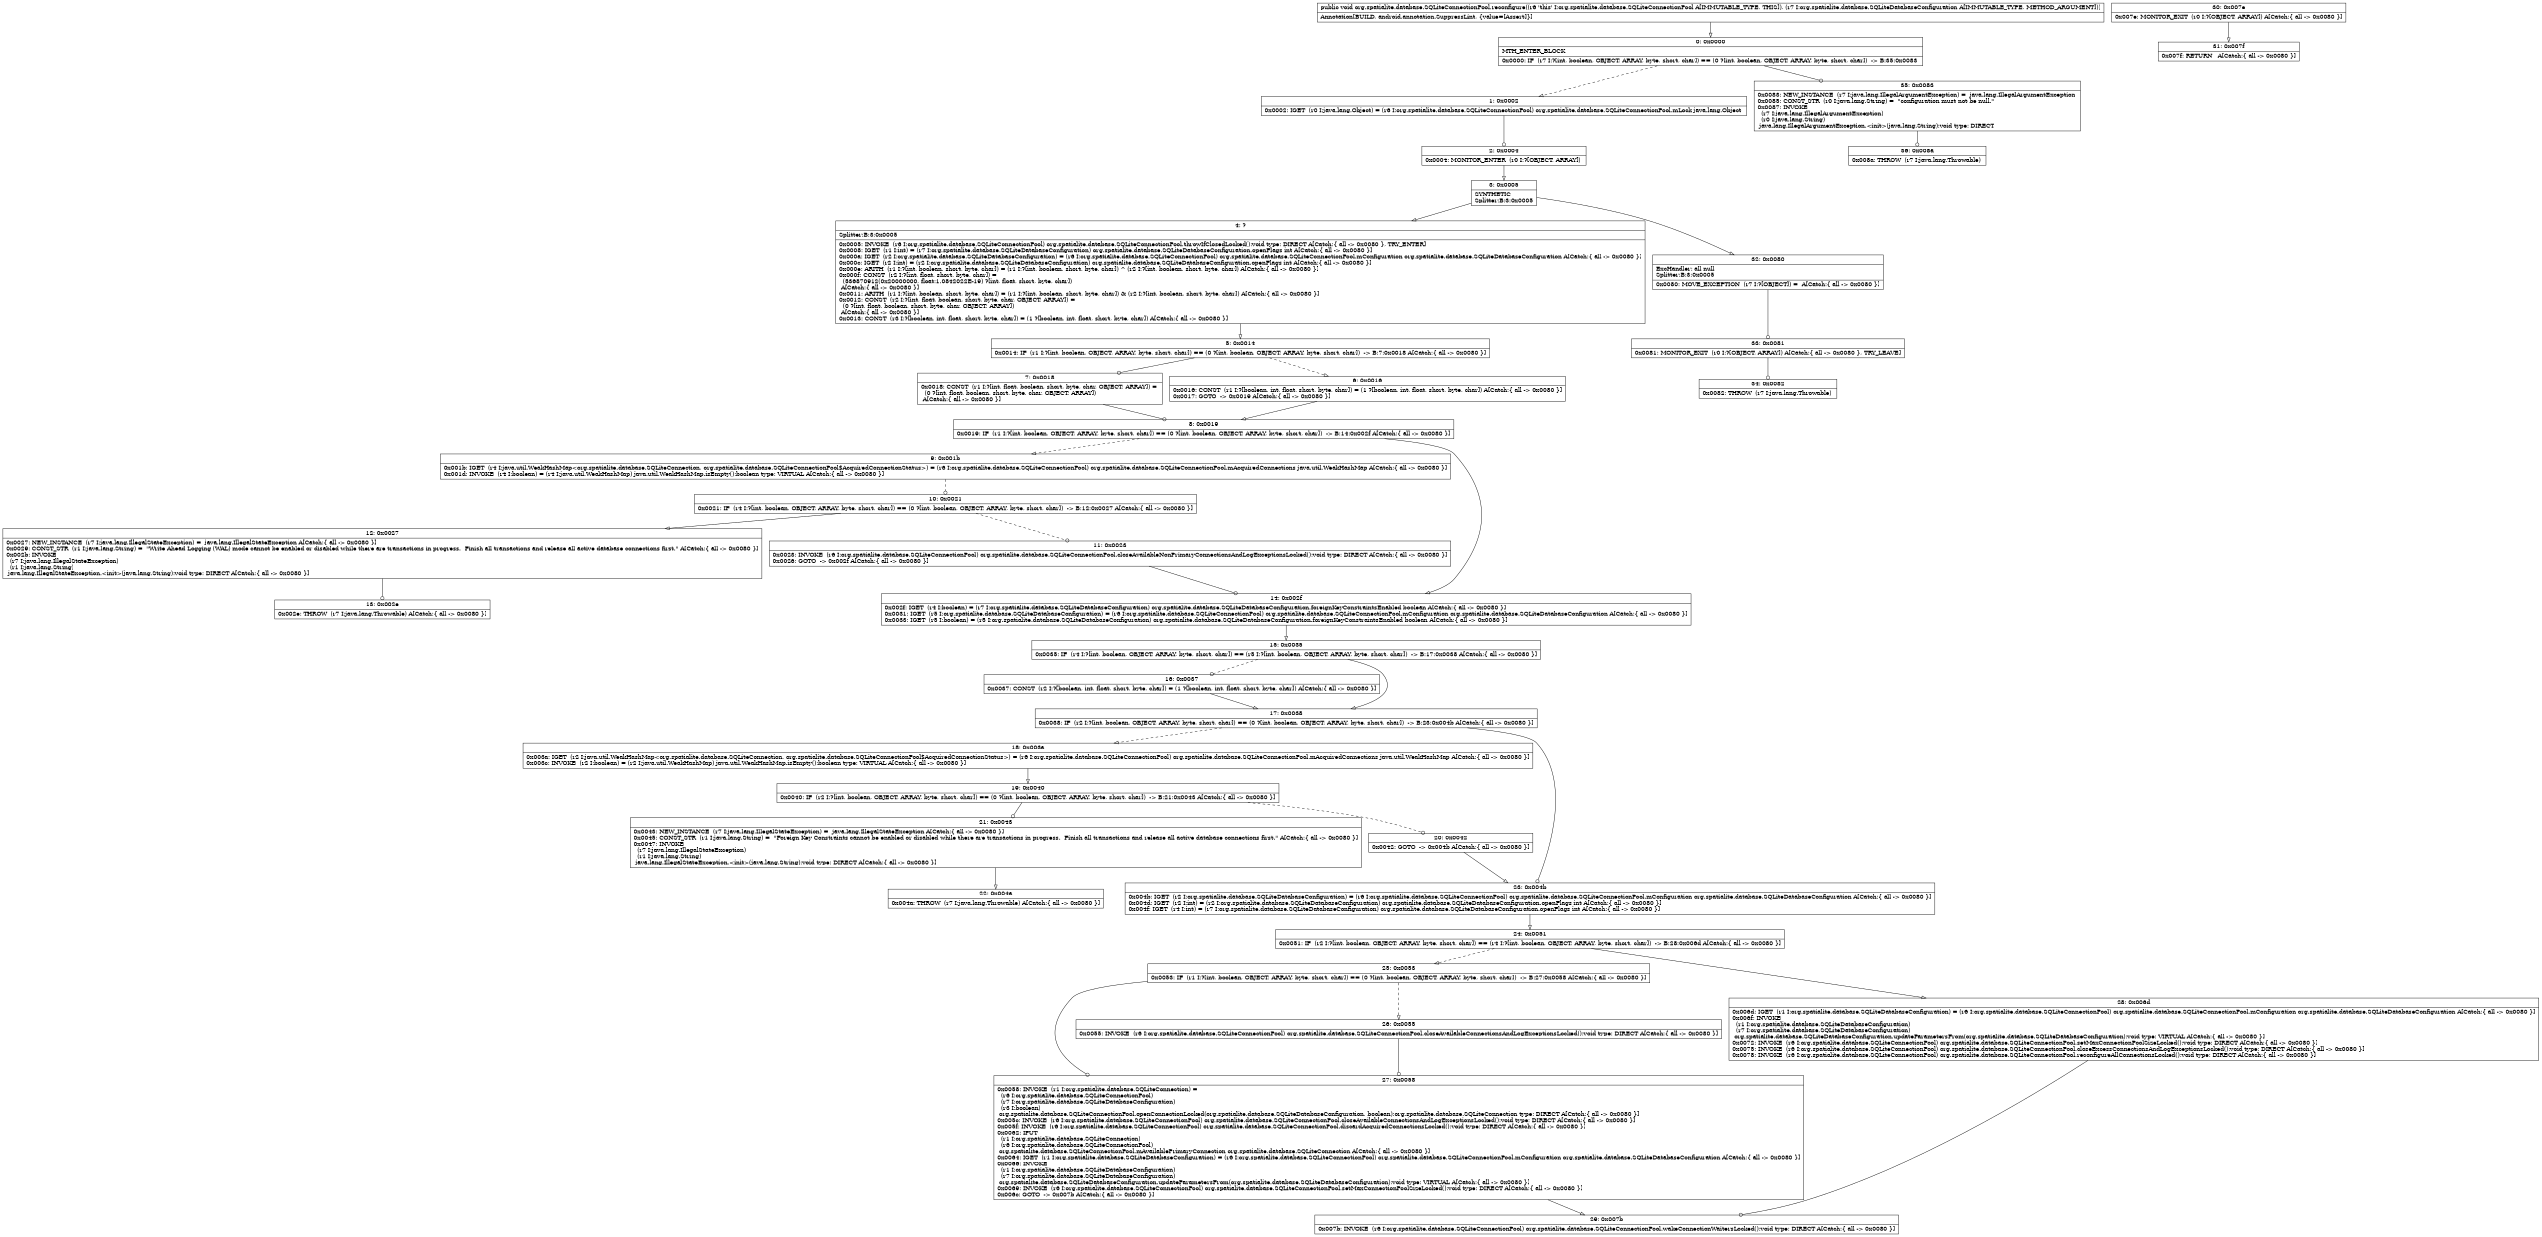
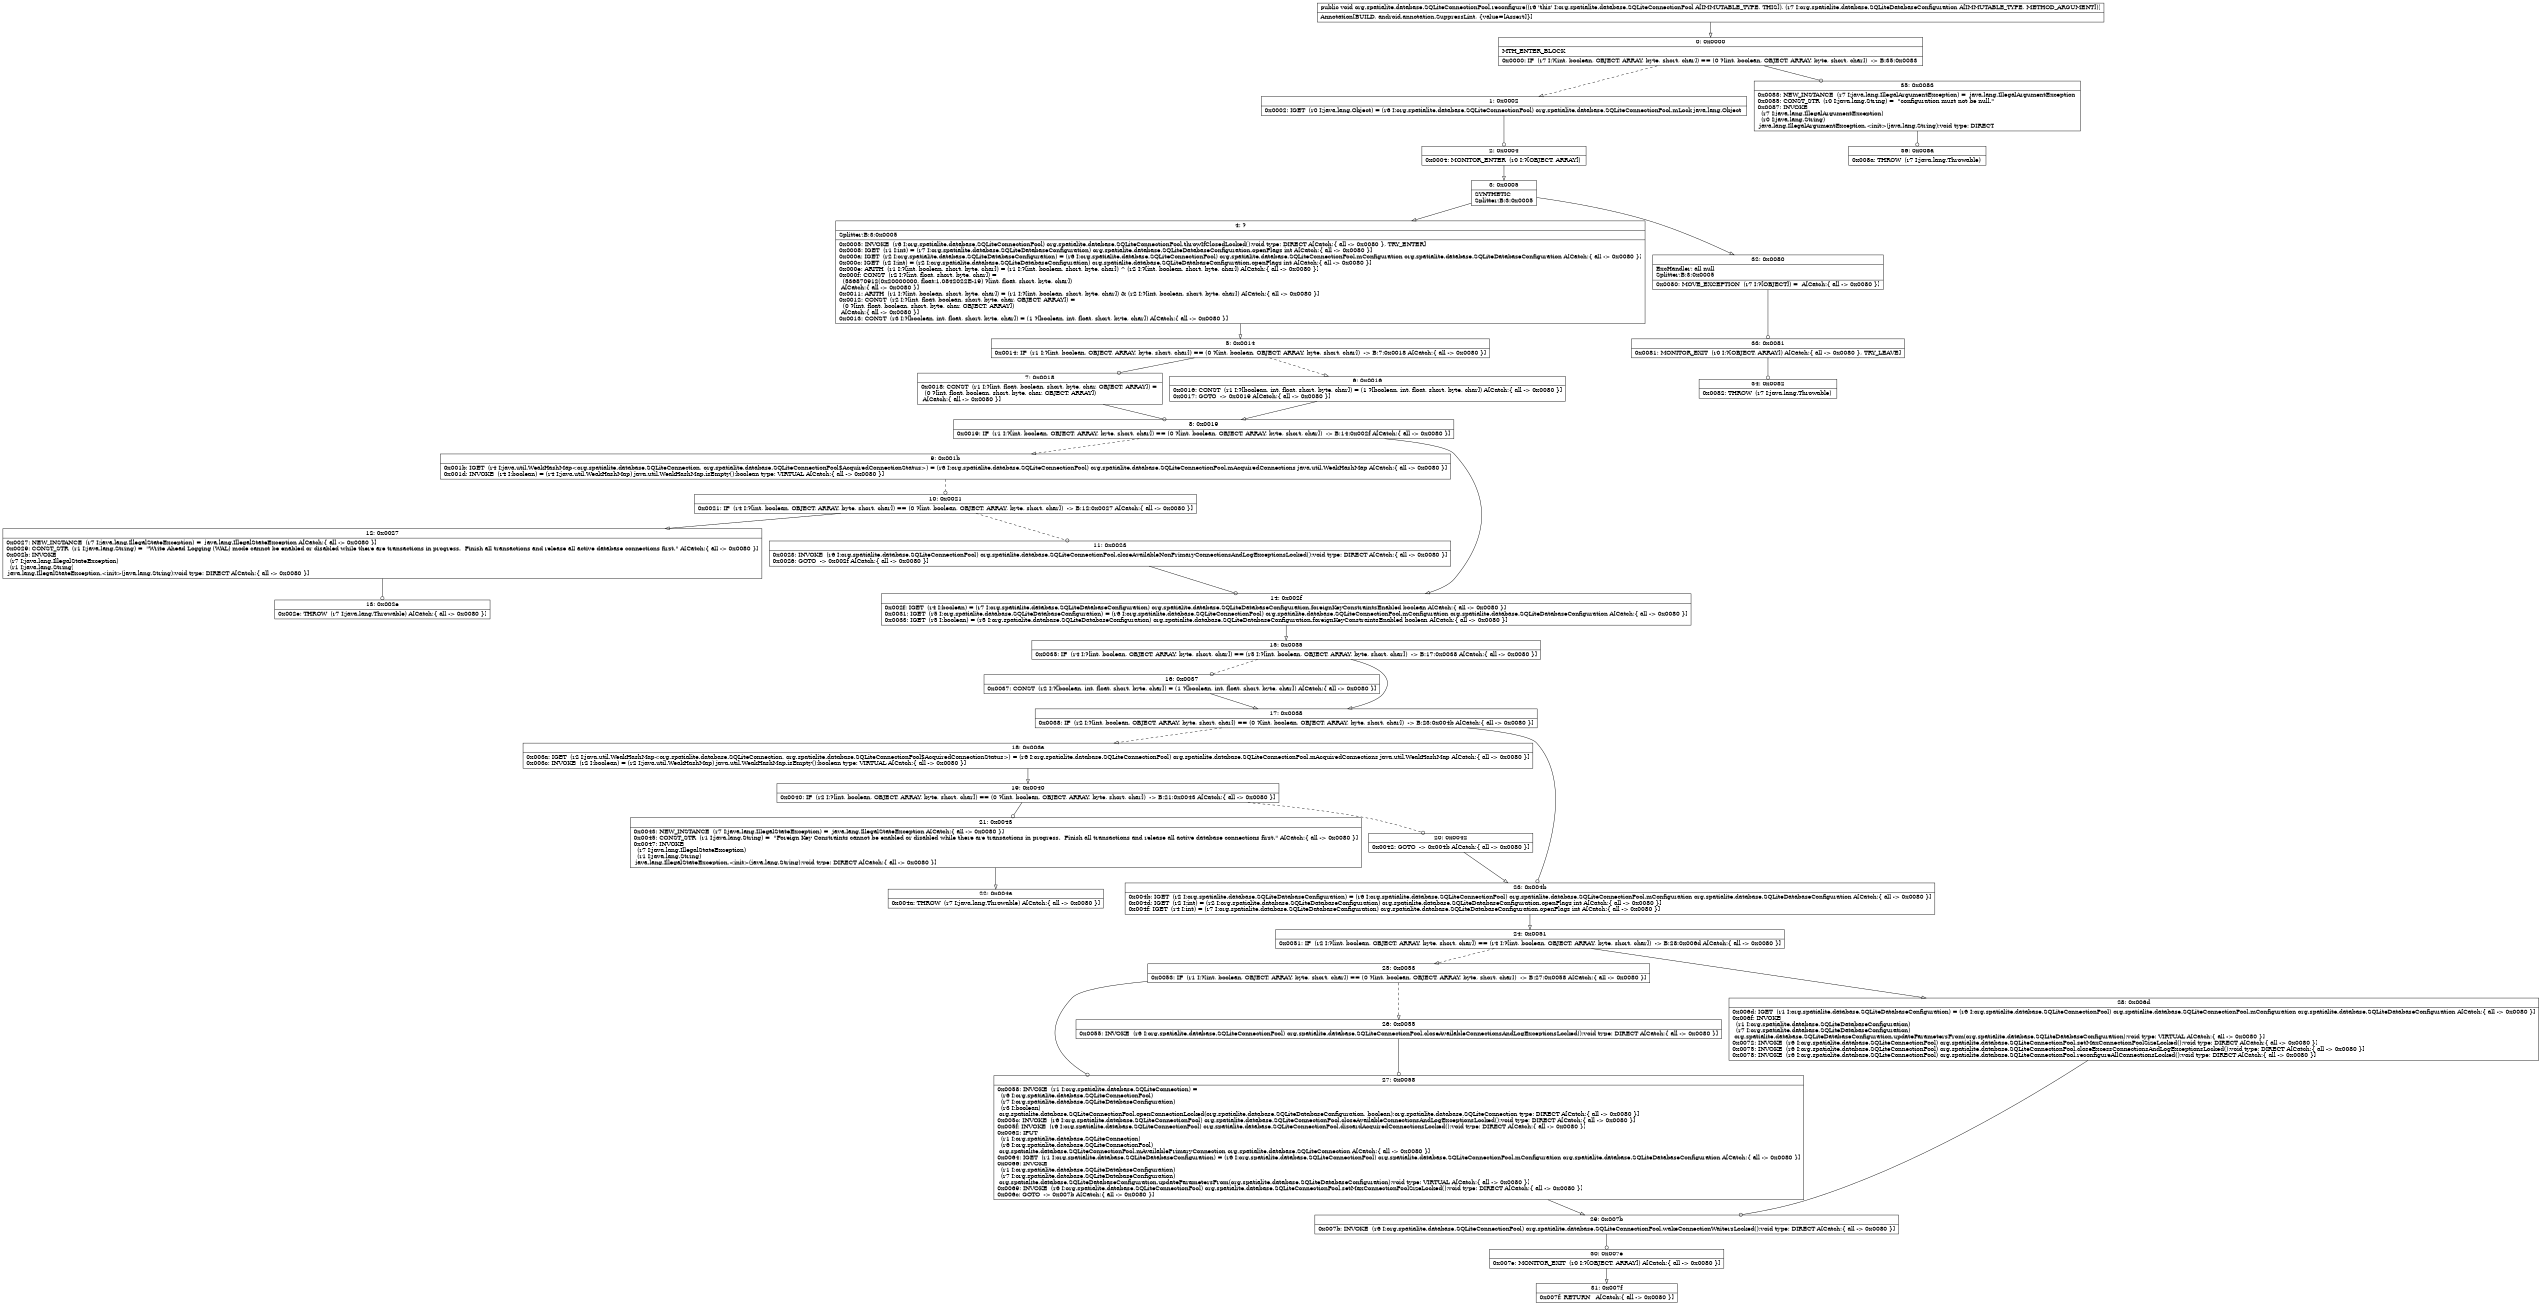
edge "29: 0x007b" -> "30: 0x007e": added
